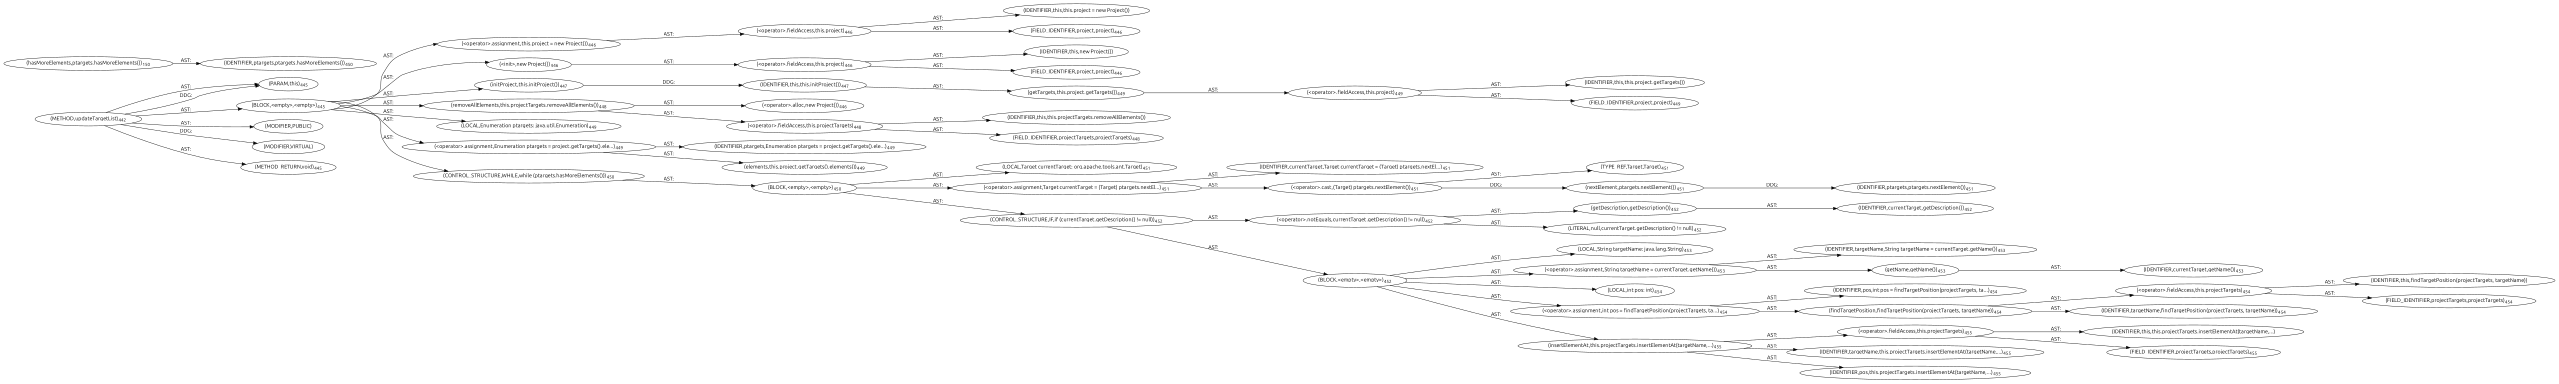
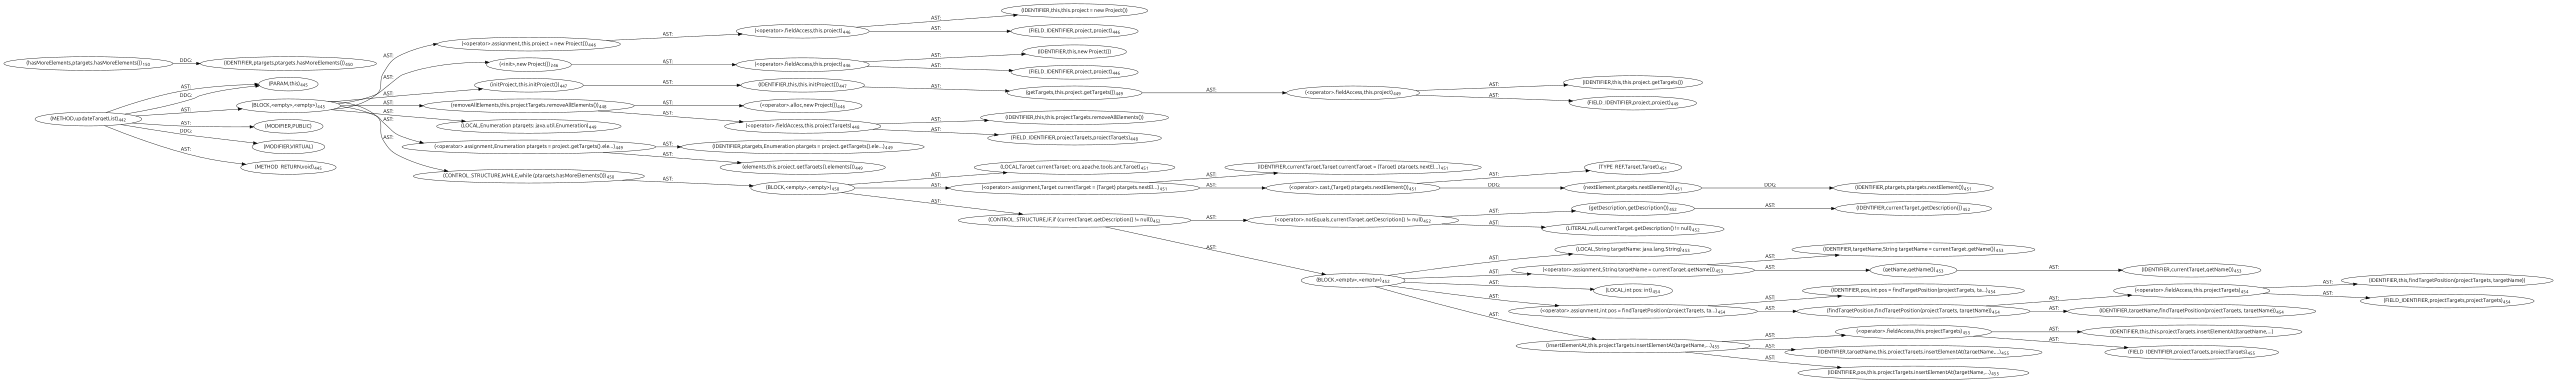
edge "(hasMoreElements,ptargets.hasMoreElements())" -> "(IDENTIFIER,ptargets,ptargets.hasMoreElements())": label "AST: " -> "DDG: "
node "(<init>,new Project())": text "446" -> "246"
edge "(initProject,this.initProject())" -> "(IDENTIFIER,this,this.initProject())": label "DDG: " -> "AST: "
